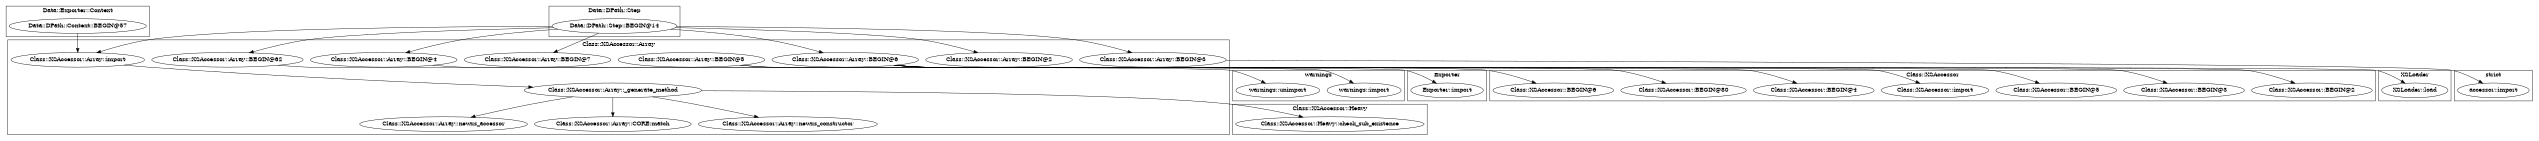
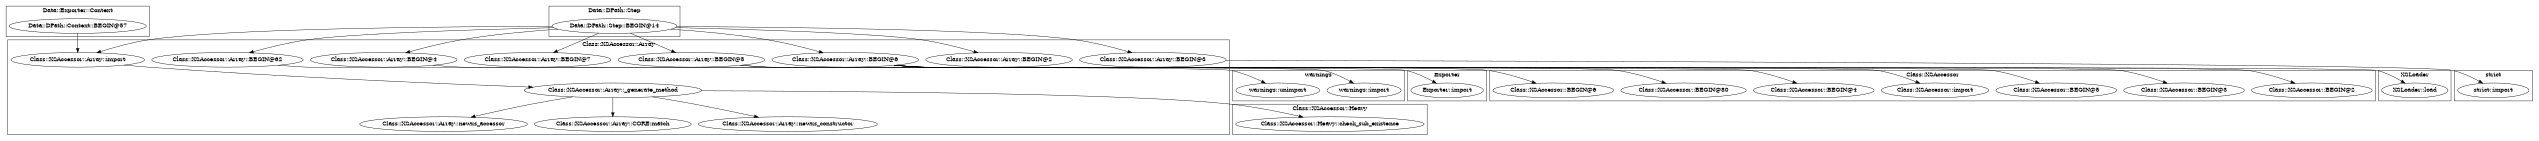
edge "Data::DPath::Step::BEGIN@14" -> "Class::XSAccessor::Array::BEGIN@5": added
node "accessor::import": label "accessor::import" -> "strict::import"
